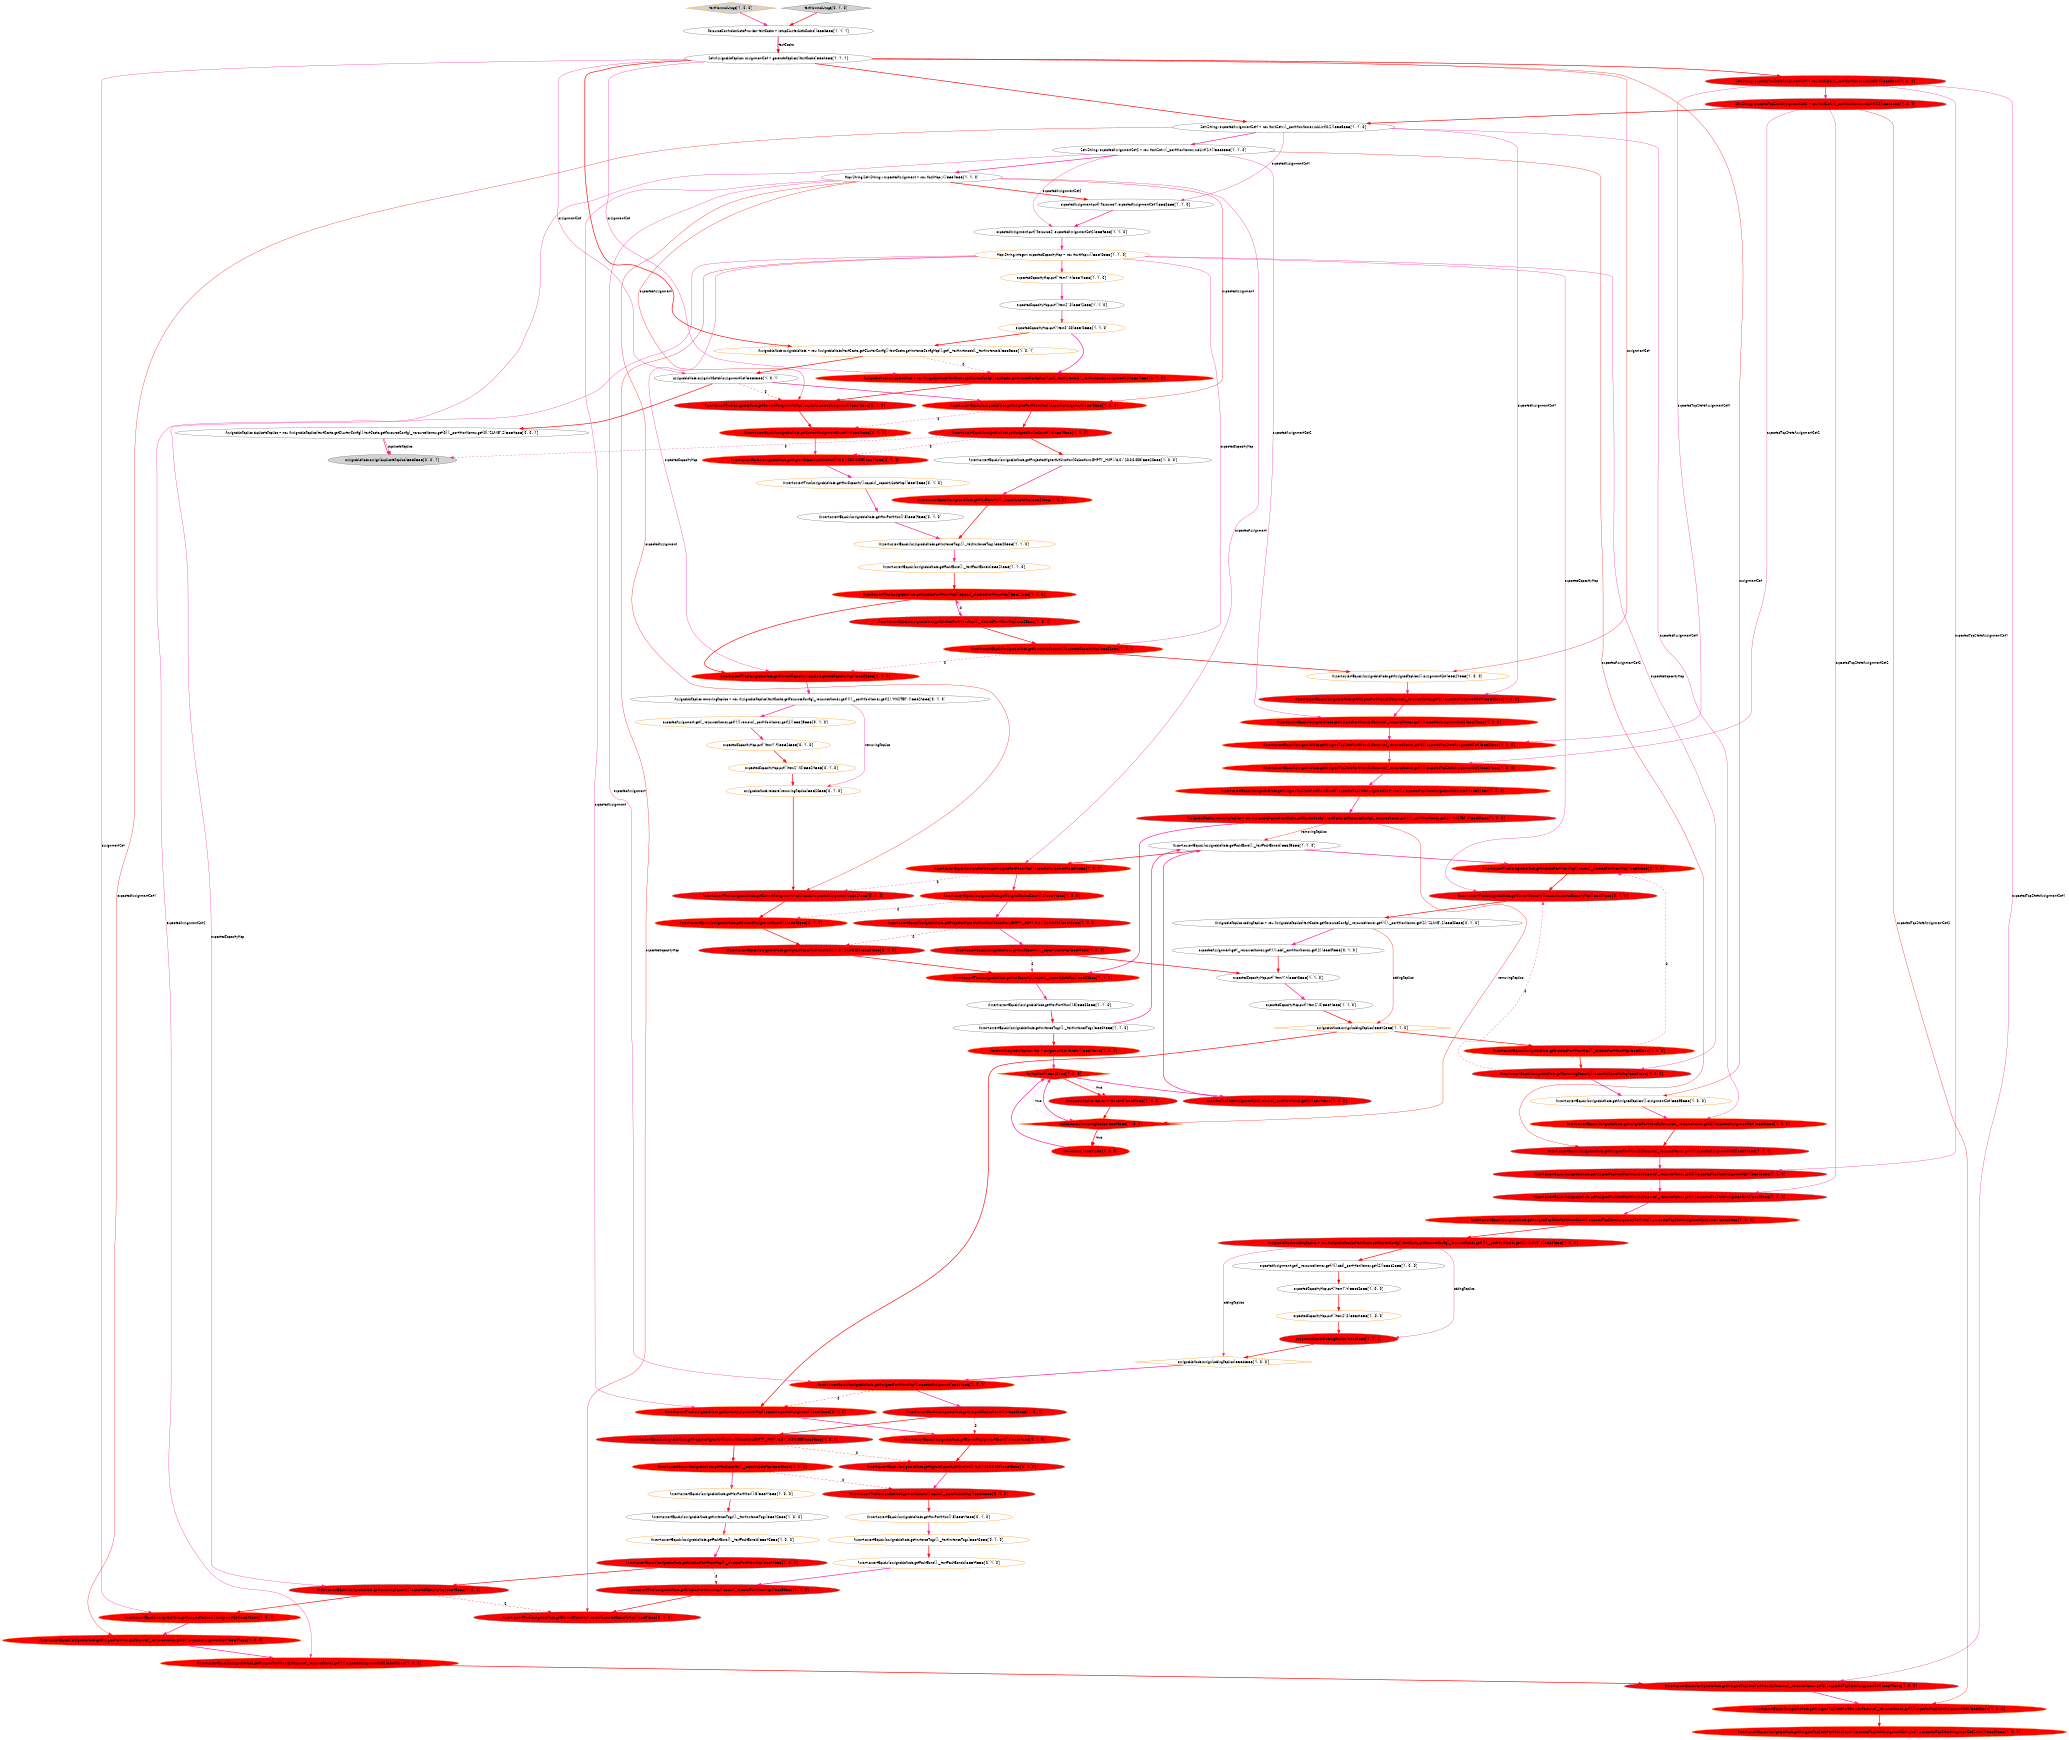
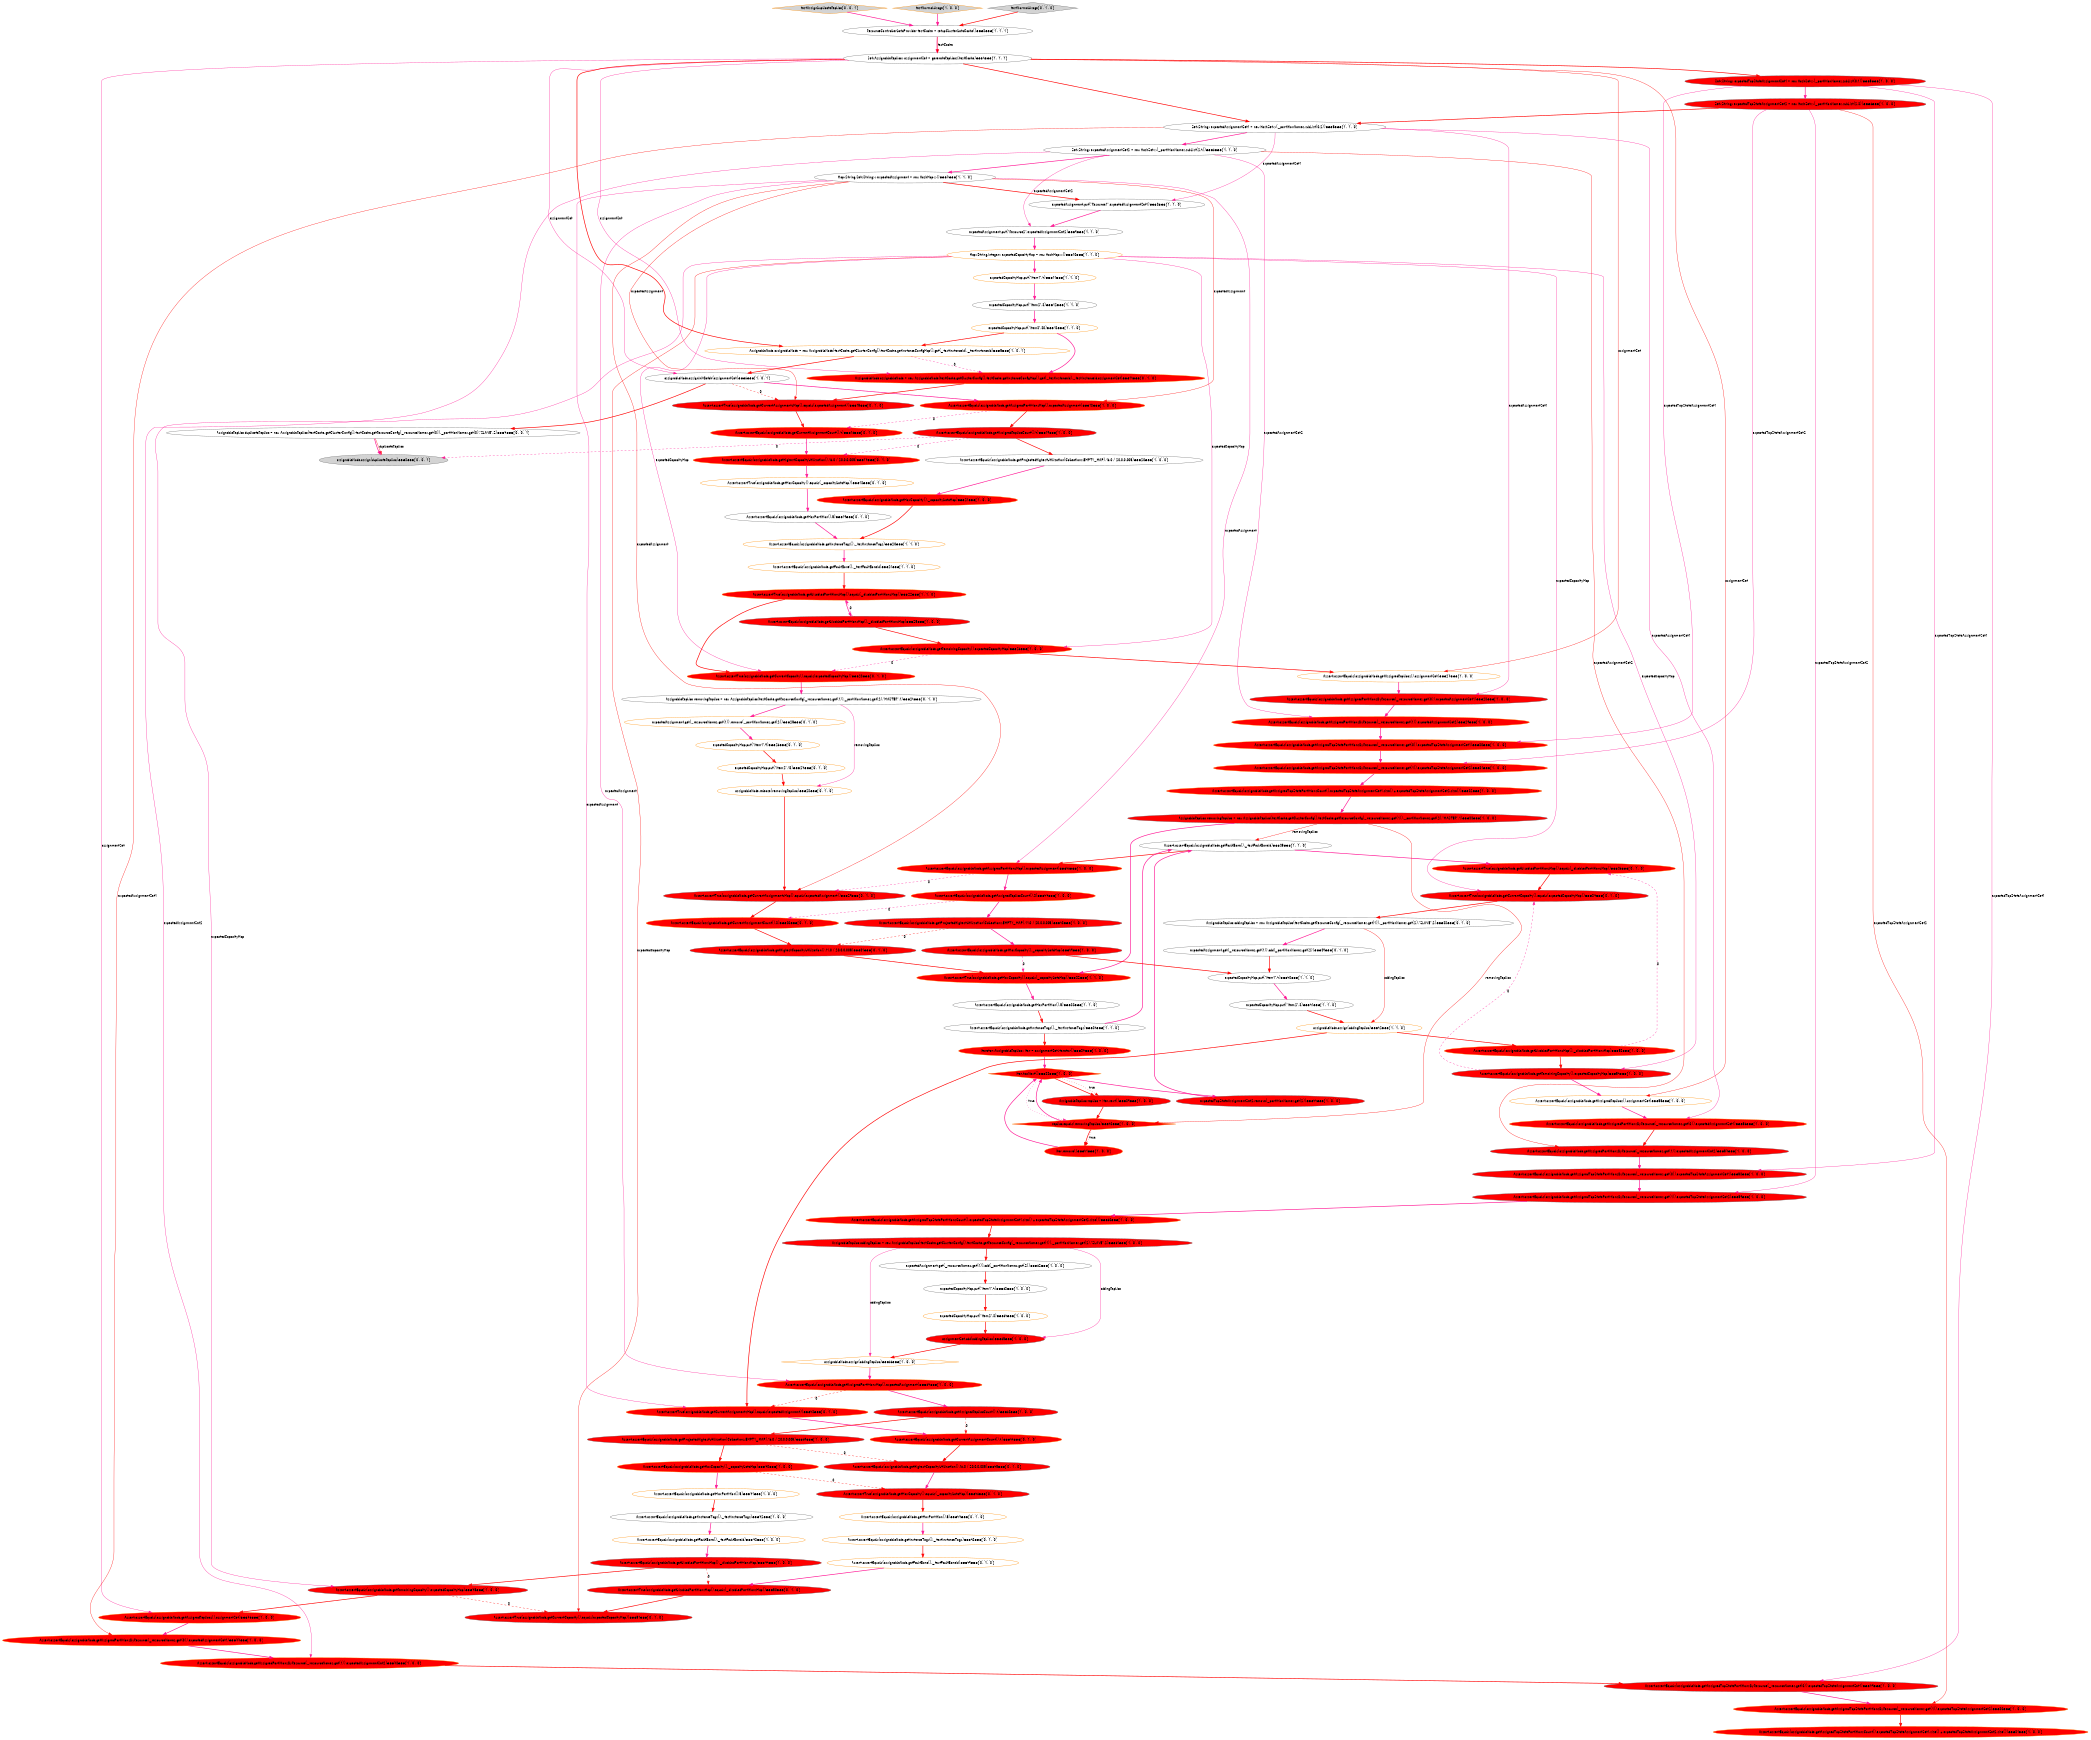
node "testAssignDuplicateReplica['0', '0', '1']": added
node "assignableNode.assign(addingReplica)@@@42@@@['1', '1', '0']": shape diamond -> ellipse
